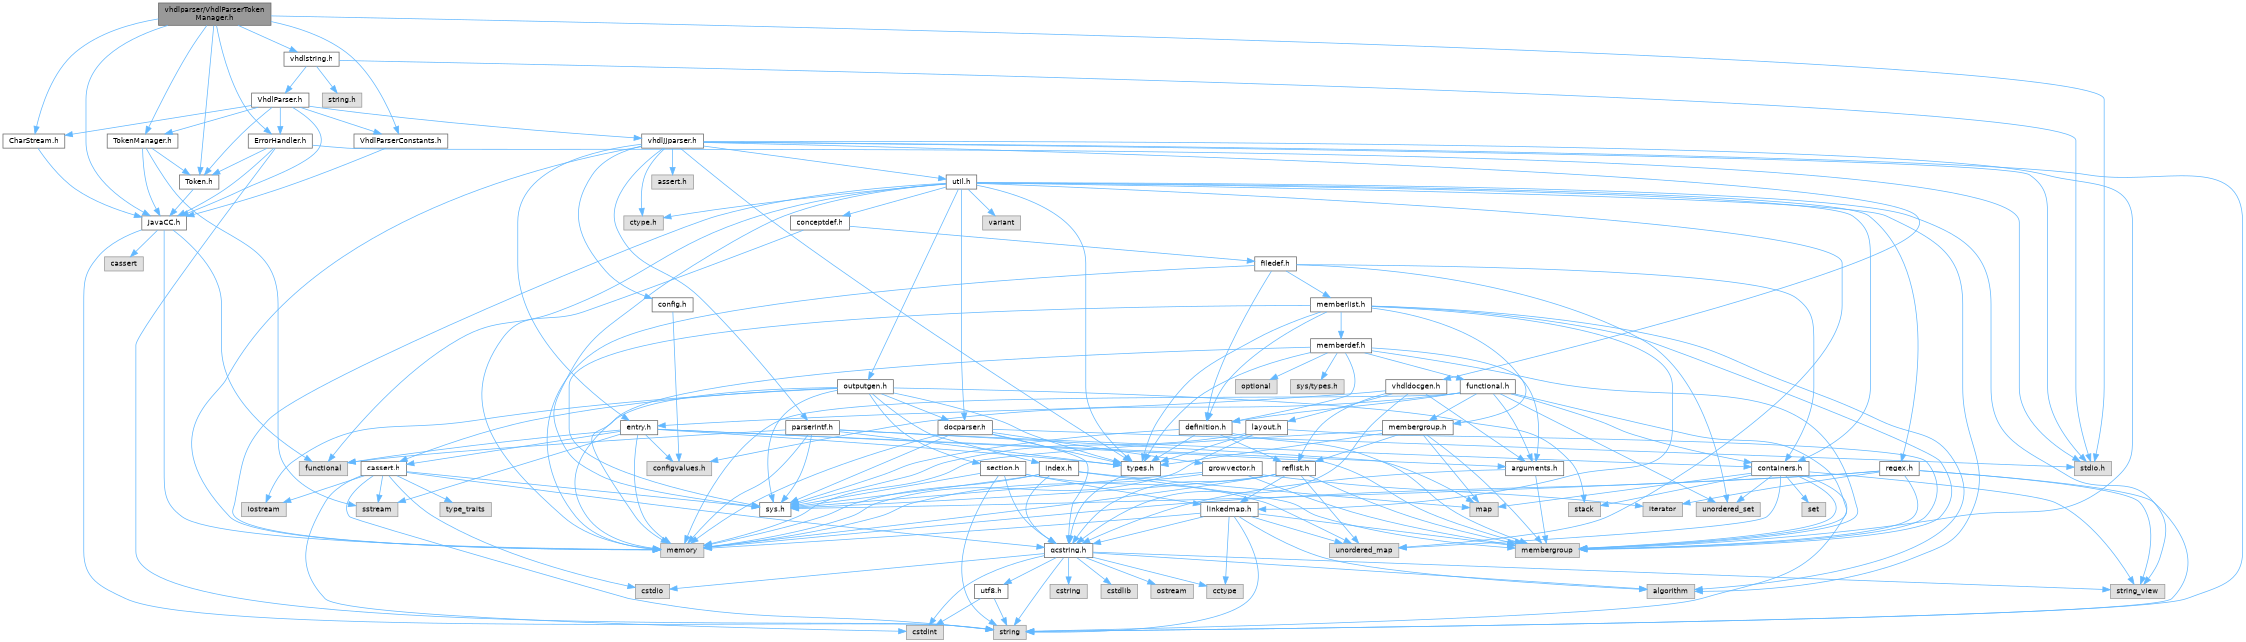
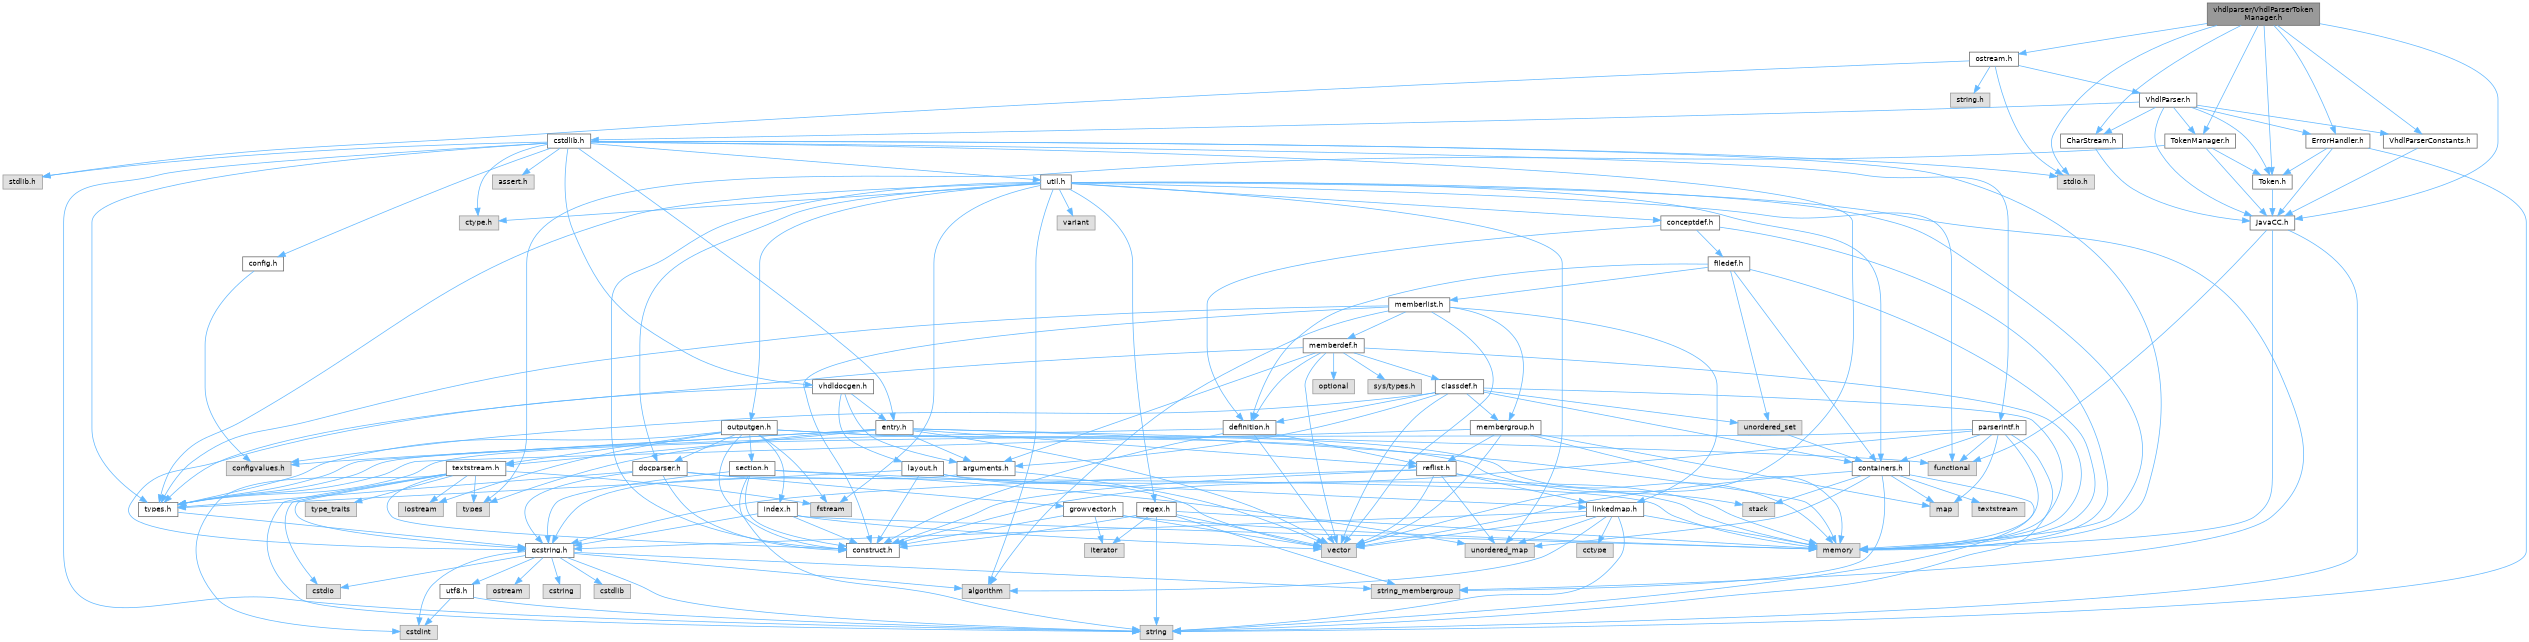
node "vhdlstring.h": label "vhdlstring.h" -> "ostream.h"
node "vhdljjparser.h": label "vhdljjparser.h" -> "cstdlib.h"
edge "ErrorHandler.h" -> "stdio.h": removed
node "stdlib.h": added
node "cassert": removed
edge "memberlist.h" -> "definition.h": now "conceptdef.h" -> "definition.h"
node "functional.h": label "functional.h" -> "classdef.h"
edge "vhdldocgen.h" -> "reflist.h": now "entry.h" -> "reflist.h"
edge "docparser.h" -> "stdio.h": removed
node "cassert.h": label "cassert.h" -> "textstream.h"
edge "containers.h" -> "unordered_set": reversed
edge "index.h" -> "map": removed
node "sstream": label "sstream" -> "types"
node "sys.h": label "sys.h" -> "construct.h"
node "fstream": added
node "set": label "set" -> "textstream"
node "membergroup": label "membergroup" -> "vector"
edge "qcstring.h" -> "cctype": removed
node "string_view": label "string_view" -> "string_membergroup"
edge "parserintf.h" -> "string": added
